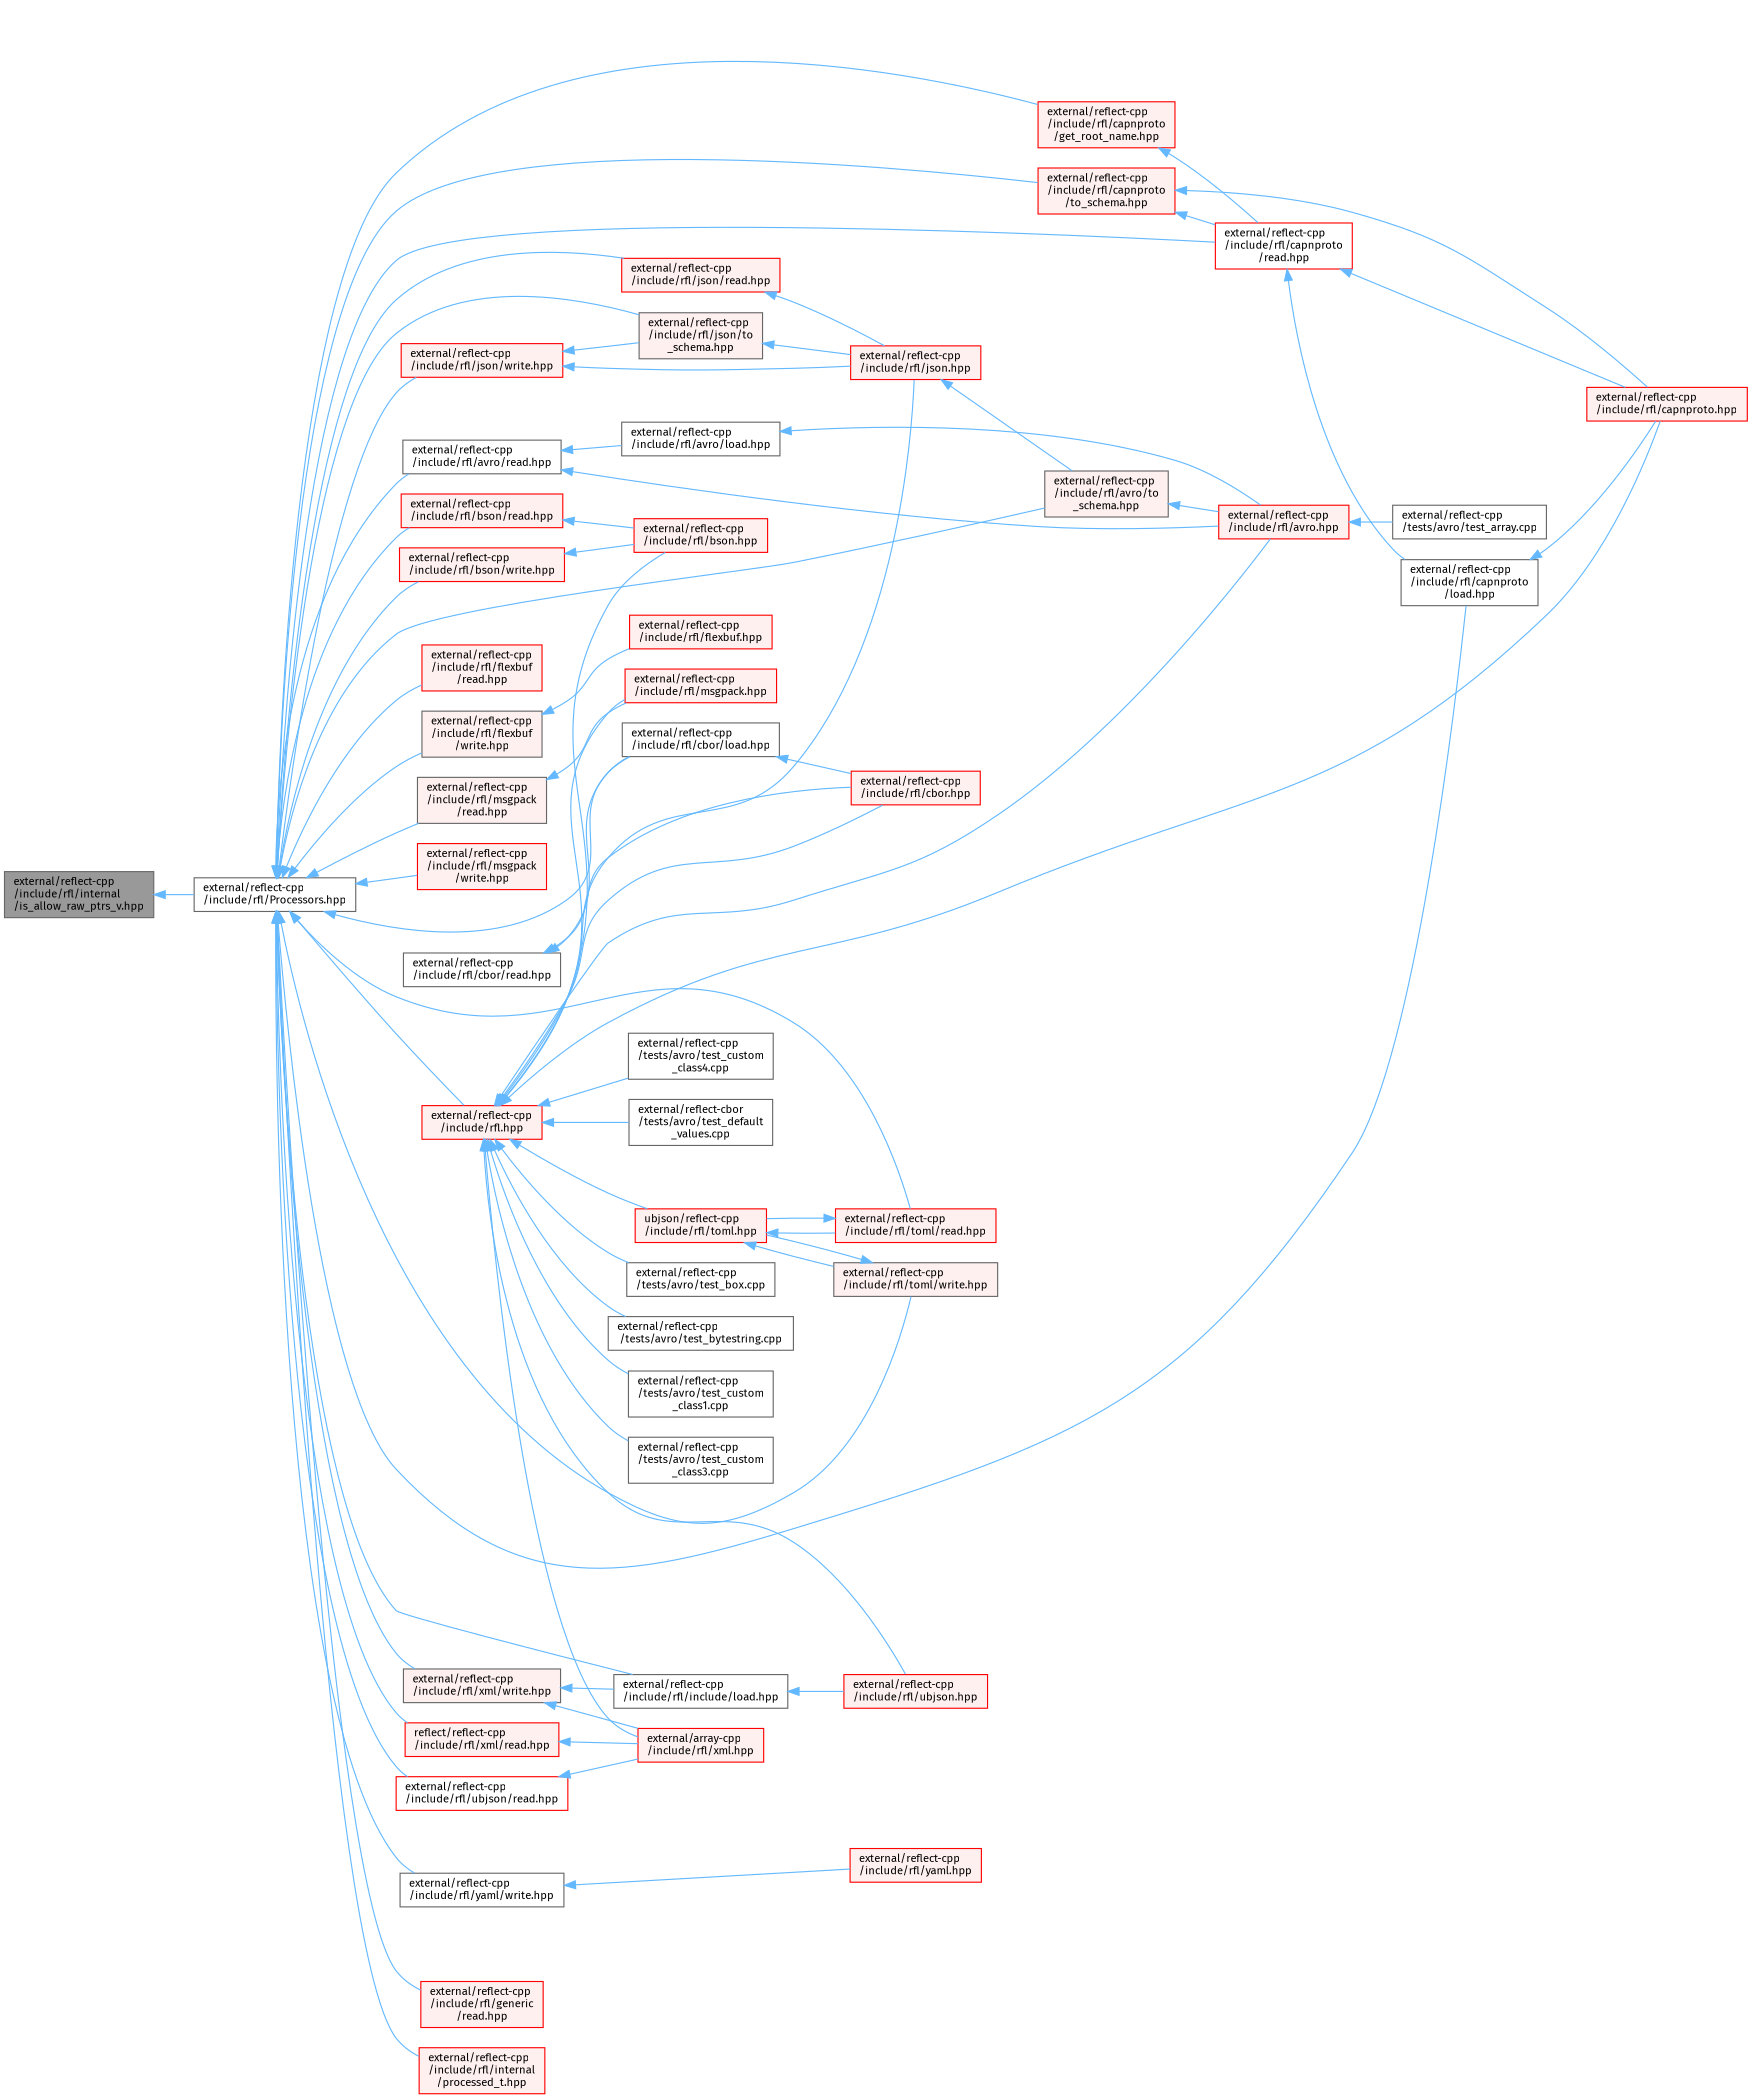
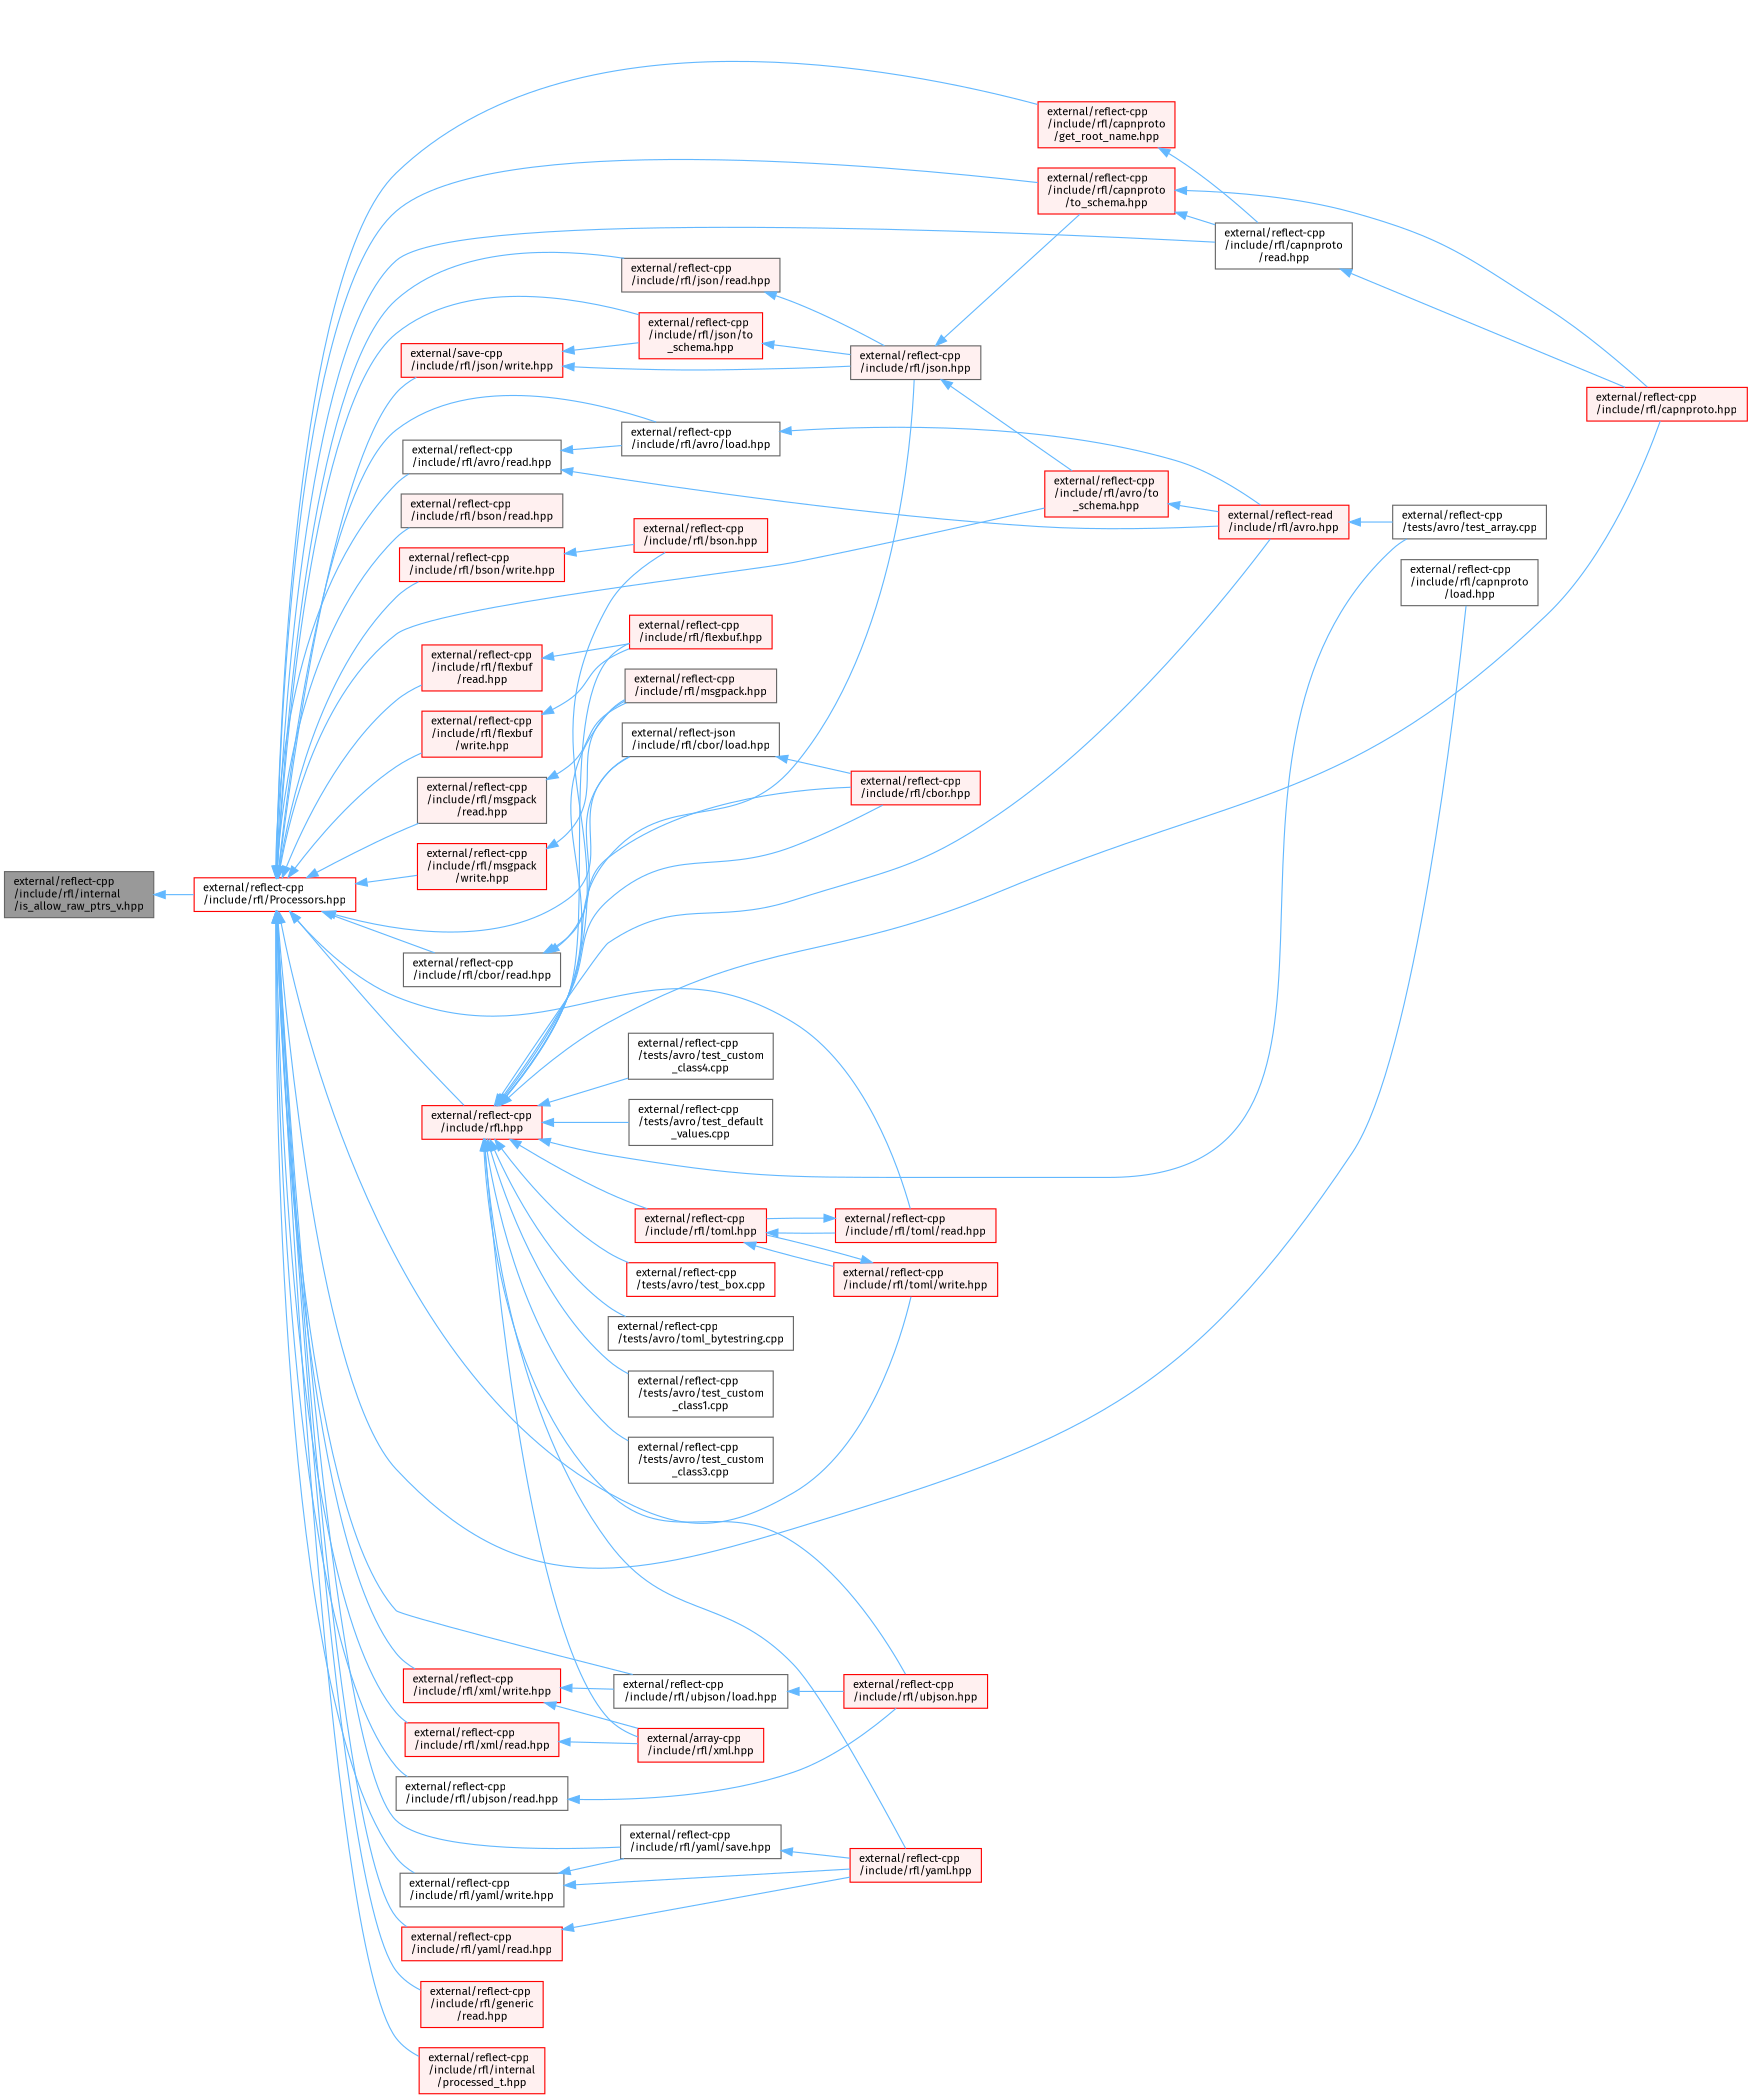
node "external/reflect-cpp /include/rfl/capnproto /read.hpp": color red -> grey40
node "external/reflect-cpp /include/rfl/json/read.hpp": color red -> grey40
edge "external/reflect-cpp /include/rfl/capnproto /to_schema.hpp" -> "external/reflect-cpp /include/rfl/json.hpp": added
node "external/reflect-cpp /include/rfl/json/to _schema.hpp": color grey40 -> red
node "external/reflect-cpp /include/rfl/json/write.hpp": label "external/reflect-cpp /include/rfl/json/write.hpp" -> "external/save-cpp /include/rfl/json/write.hpp"
node "external/reflect-cpp /include/rfl/json.hpp": color red -> grey40
edge "external/reflect-cpp /include/rfl/capnproto /load.hpp" -> "external/reflect-cpp /include/rfl/capnproto /read.hpp": removed
edge "external/reflect-cpp /include/rfl/avro/load.hpp" -> "external/reflect-cpp /include/rfl/Processors.hpp": added
edge "external/reflect-cpp /include/rfl/capnproto.hpp" -> "external/reflect-cpp /include/rfl/capnproto /load.hpp": removed
node "external/reflect-cpp /include/rfl/avro/to _schema.hpp": color grey40 -> red
node "external/reflect-cpp /include/rfl/bson/read.hpp": color red -> grey40
node "external/reflect-cpp /include/rfl/avro.hpp": label "external/reflect-cpp /include/rfl/avro.hpp" -> "external/reflect-read /include/rfl/avro.hpp"
edge "external/reflect-cpp /include/rfl/bson.hpp" -> "external/reflect-cpp /include/rfl/bson/read.hpp": removed
edge "external/reflect-cpp /include/rfl/flexbuf.hpp" -> "external/reflect-cpp /include/rfl/flexbuf /read.hpp": added
node "external/reflect-cpp /include/rfl/msgpack.hpp": color red -> grey40
node "external/reflect-cpp /include/rfl/flexbuf /write.hpp": color grey40 -> red
node "external/reflect-cpp /include/rfl/cbor/load.hpp": label "external/reflect-cpp /include/rfl/cbor/load.hpp" -> "external/reflect-json /include/rfl/cbor/load.hpp"
edge "external/reflect-cpp /include/rfl/msgpack.hpp" -> "external/reflect-cpp /include/rfl/msgpack /write.hpp": added
edge "external/reflect-cpp /include/rfl/flexbuf.hpp" -> "external/reflect-cpp /include/rfl.hpp": added
node "external/reflect-cpp /include/rfl/Processors.hpp": color grey40 -> red
edge "external/reflect-cpp /include/rfl/cbor/read.hpp" -> "external/reflect-cpp /include/rfl/Processors.hpp": added
node "external/reflect-cbor /tests/avro/test_default _values.cpp": label "external/reflect-cbor /tests/avro/test_default _values.cpp" -> "external/reflect-cpp /tests/avro/test_default _values.cpp"
edge "external/reflect-cpp /tests/avro/test_array.cpp" -> "external/reflect-cpp /include/rfl.hpp": added
node "ubjson/reflect-cpp /include/rfl/toml.hpp": label "ubjson/reflect-cpp /include/rfl/toml.hpp" -> "external/reflect-cpp /include/rfl/toml.hpp"
node "external/reflect-cpp /tests/avro/test_box.cpp": color grey40 -> red
node "external/reflect-cpp /include/rfl/toml/write.hpp": color grey40 -> red
node "external/reflect-cpp /tests/avro/test_bytestring.cpp": label "external/reflect-cpp /tests/avro/test_bytestring.cpp" -> "external/reflect-cpp /tests/avro/toml_bytestring.cpp"
edge "external/reflect-cpp /include/rfl/yaml.hpp" -> "external/reflect-cpp /include/rfl.hpp": added
node "external/reflect-cpp /include/rfl/xml/write.hpp": color grey40 -> red
node "external/reflect-cpp /include/rfl/include/load.hpp": label "external/reflect-cpp /include/rfl/include/load.hpp" -> "external/reflect-cpp /include/rfl/ubjson/load.hpp"
node "reflect/reflect-cpp /include/rfl/xml/read.hpp": label "reflect/reflect-cpp /include/rfl/xml/read.hpp" -> "external/reflect-cpp /include/rfl/xml/read.hpp"
edge "external/array-cpp /include/rfl/xml.hpp" -> "external/reflect-cpp /include/rfl/ubjson/read.hpp": now "external/reflect-cpp /include/rfl/ubjson.hpp" -> "external/reflect-cpp /include/rfl/ubjson/read.hpp"
node "external/reflect-cpp /include/rfl/ubjson/read.hpp": color red -> grey40
node "external/reflect-cpp /include/rfl/yaml/save.hpp": added
node "external/reflect-cpp /include/rfl/yaml/read.hpp": added
